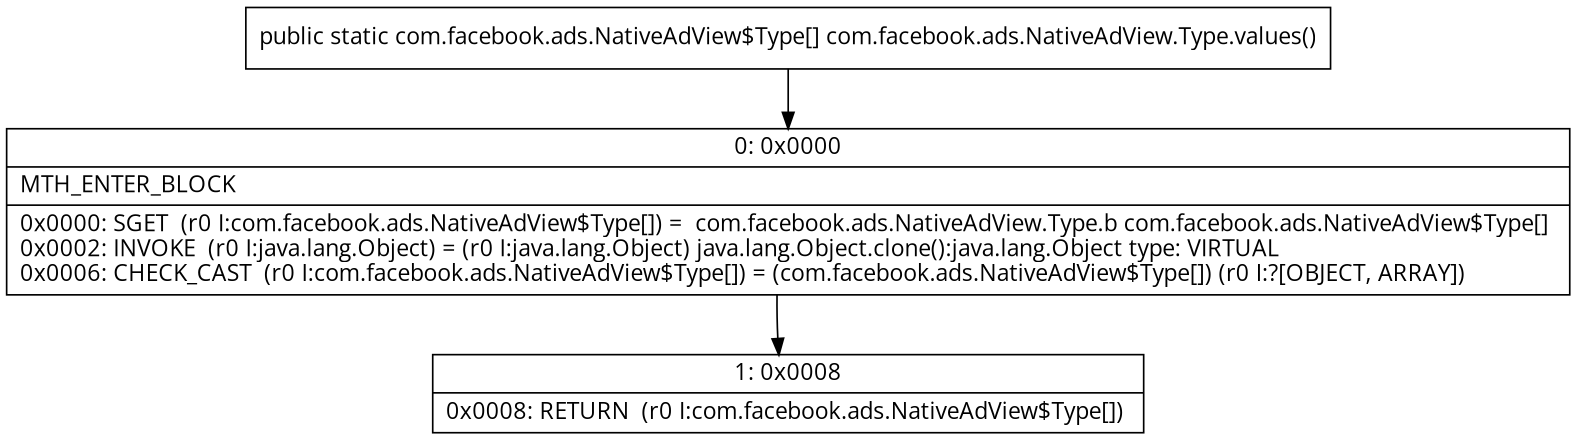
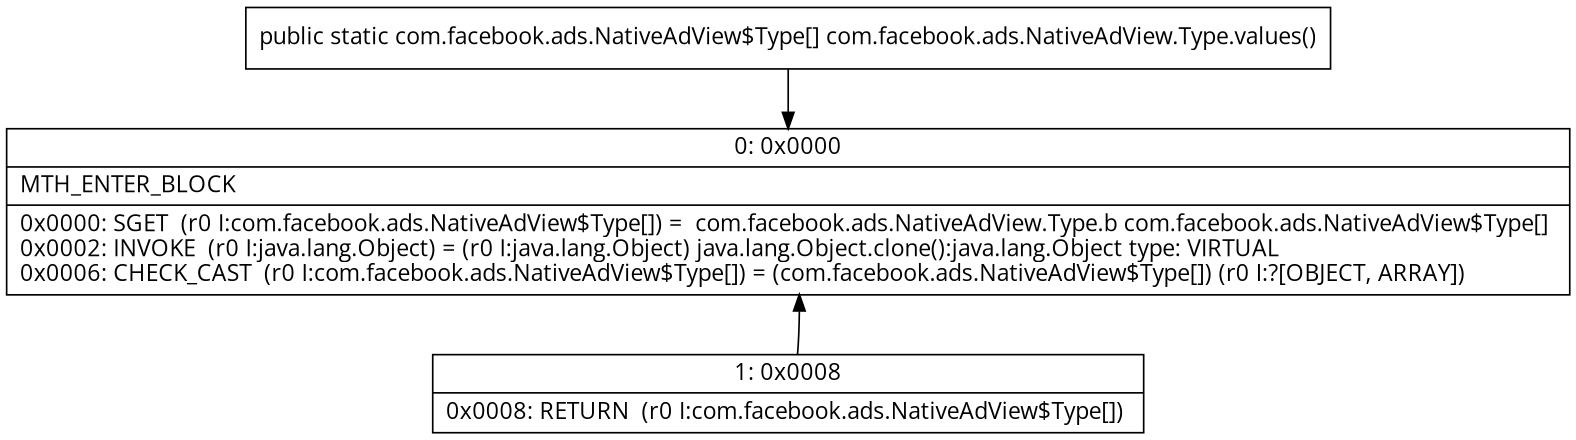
edge "0: 0x0000" -> "1: 0x0008": reversed
